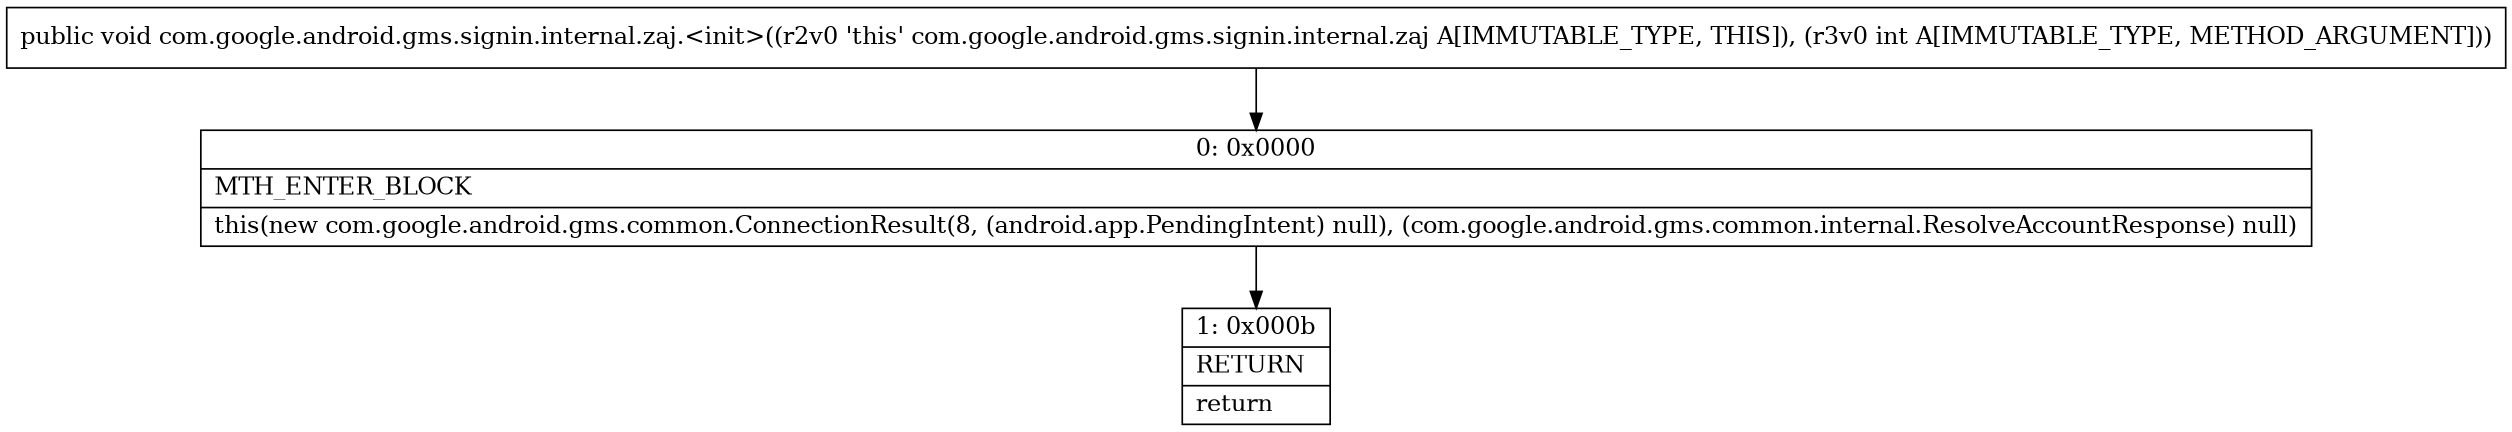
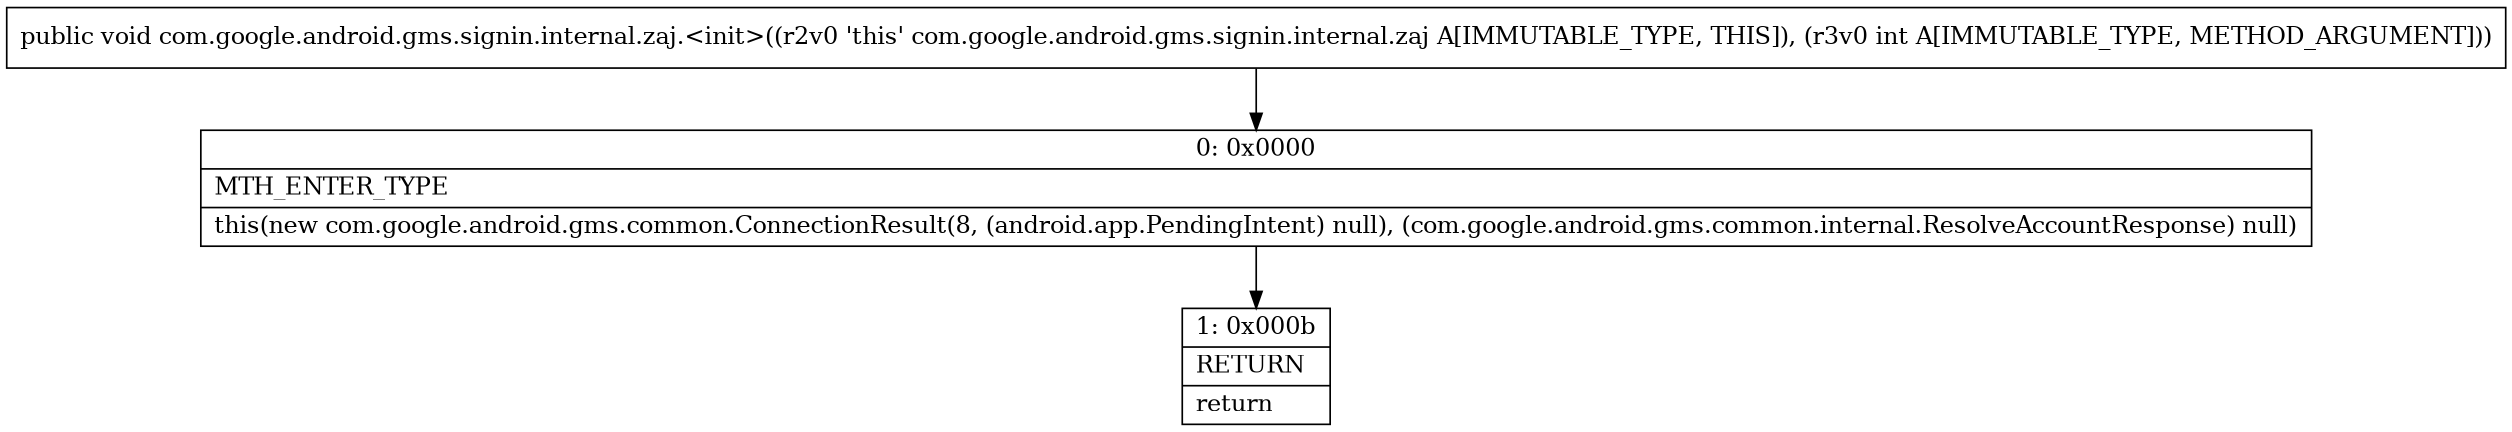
node "0: 0x0000": text "MTH_ENTER_BLOCK" -> "MTH_ENTER_TYPE"
